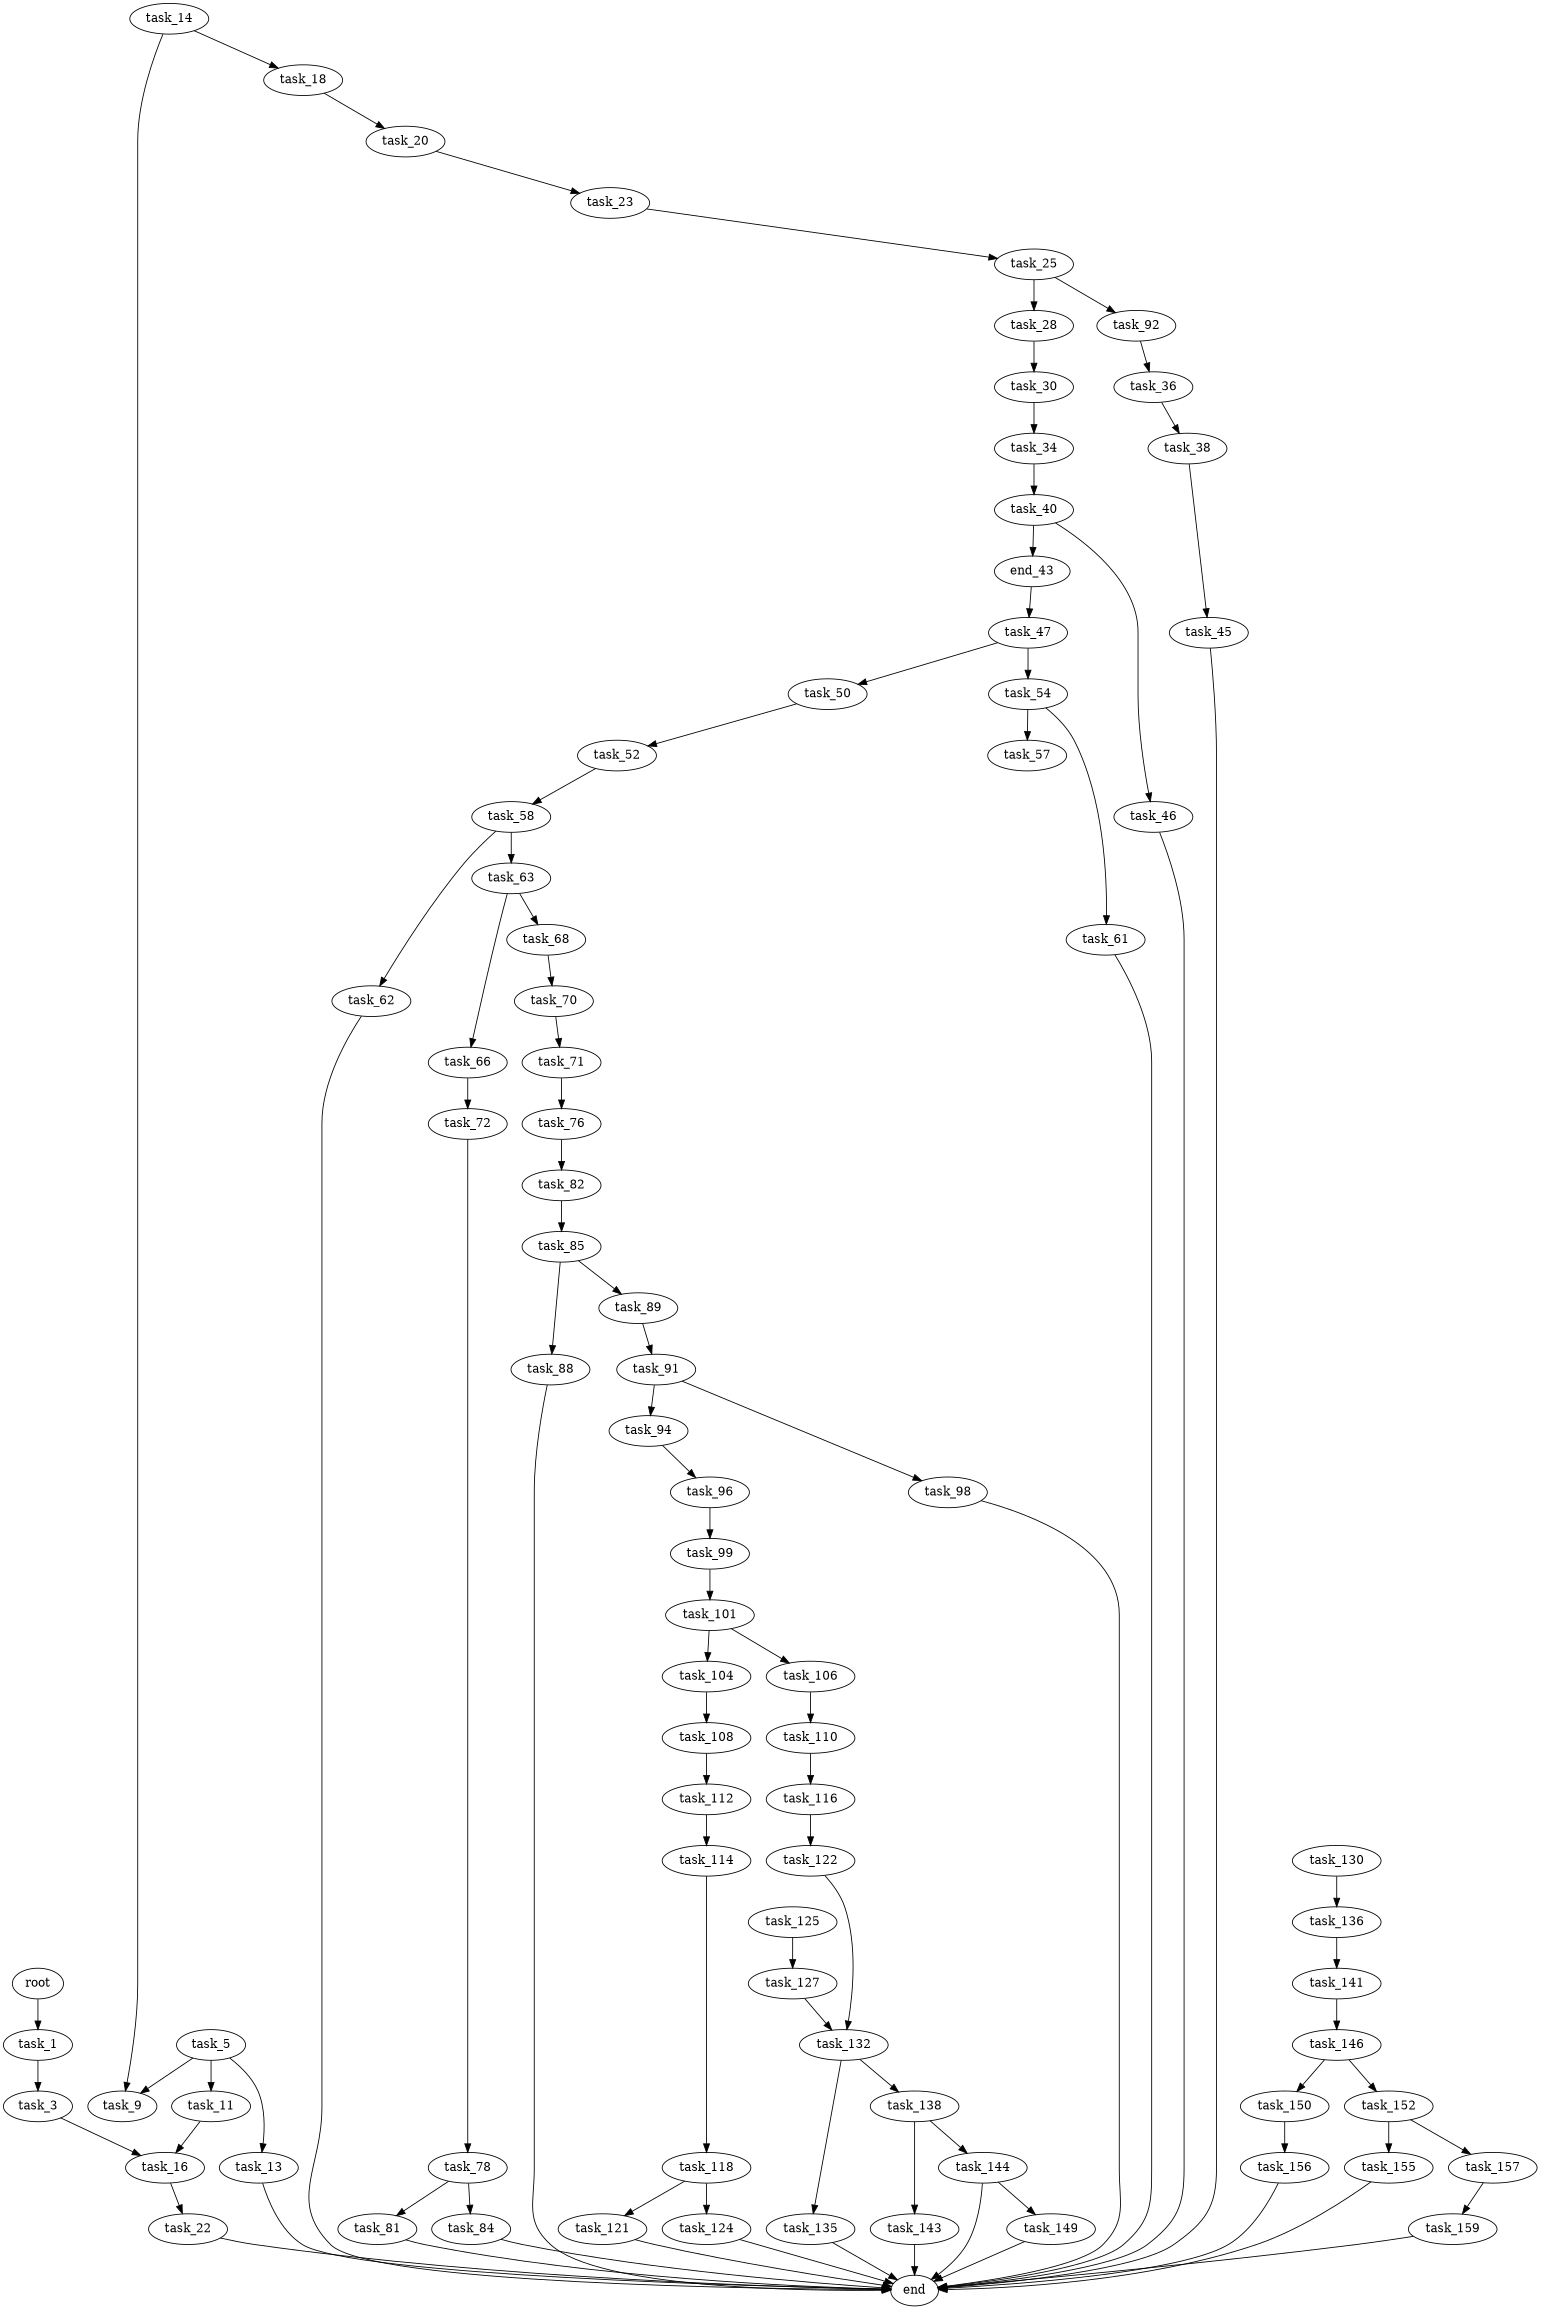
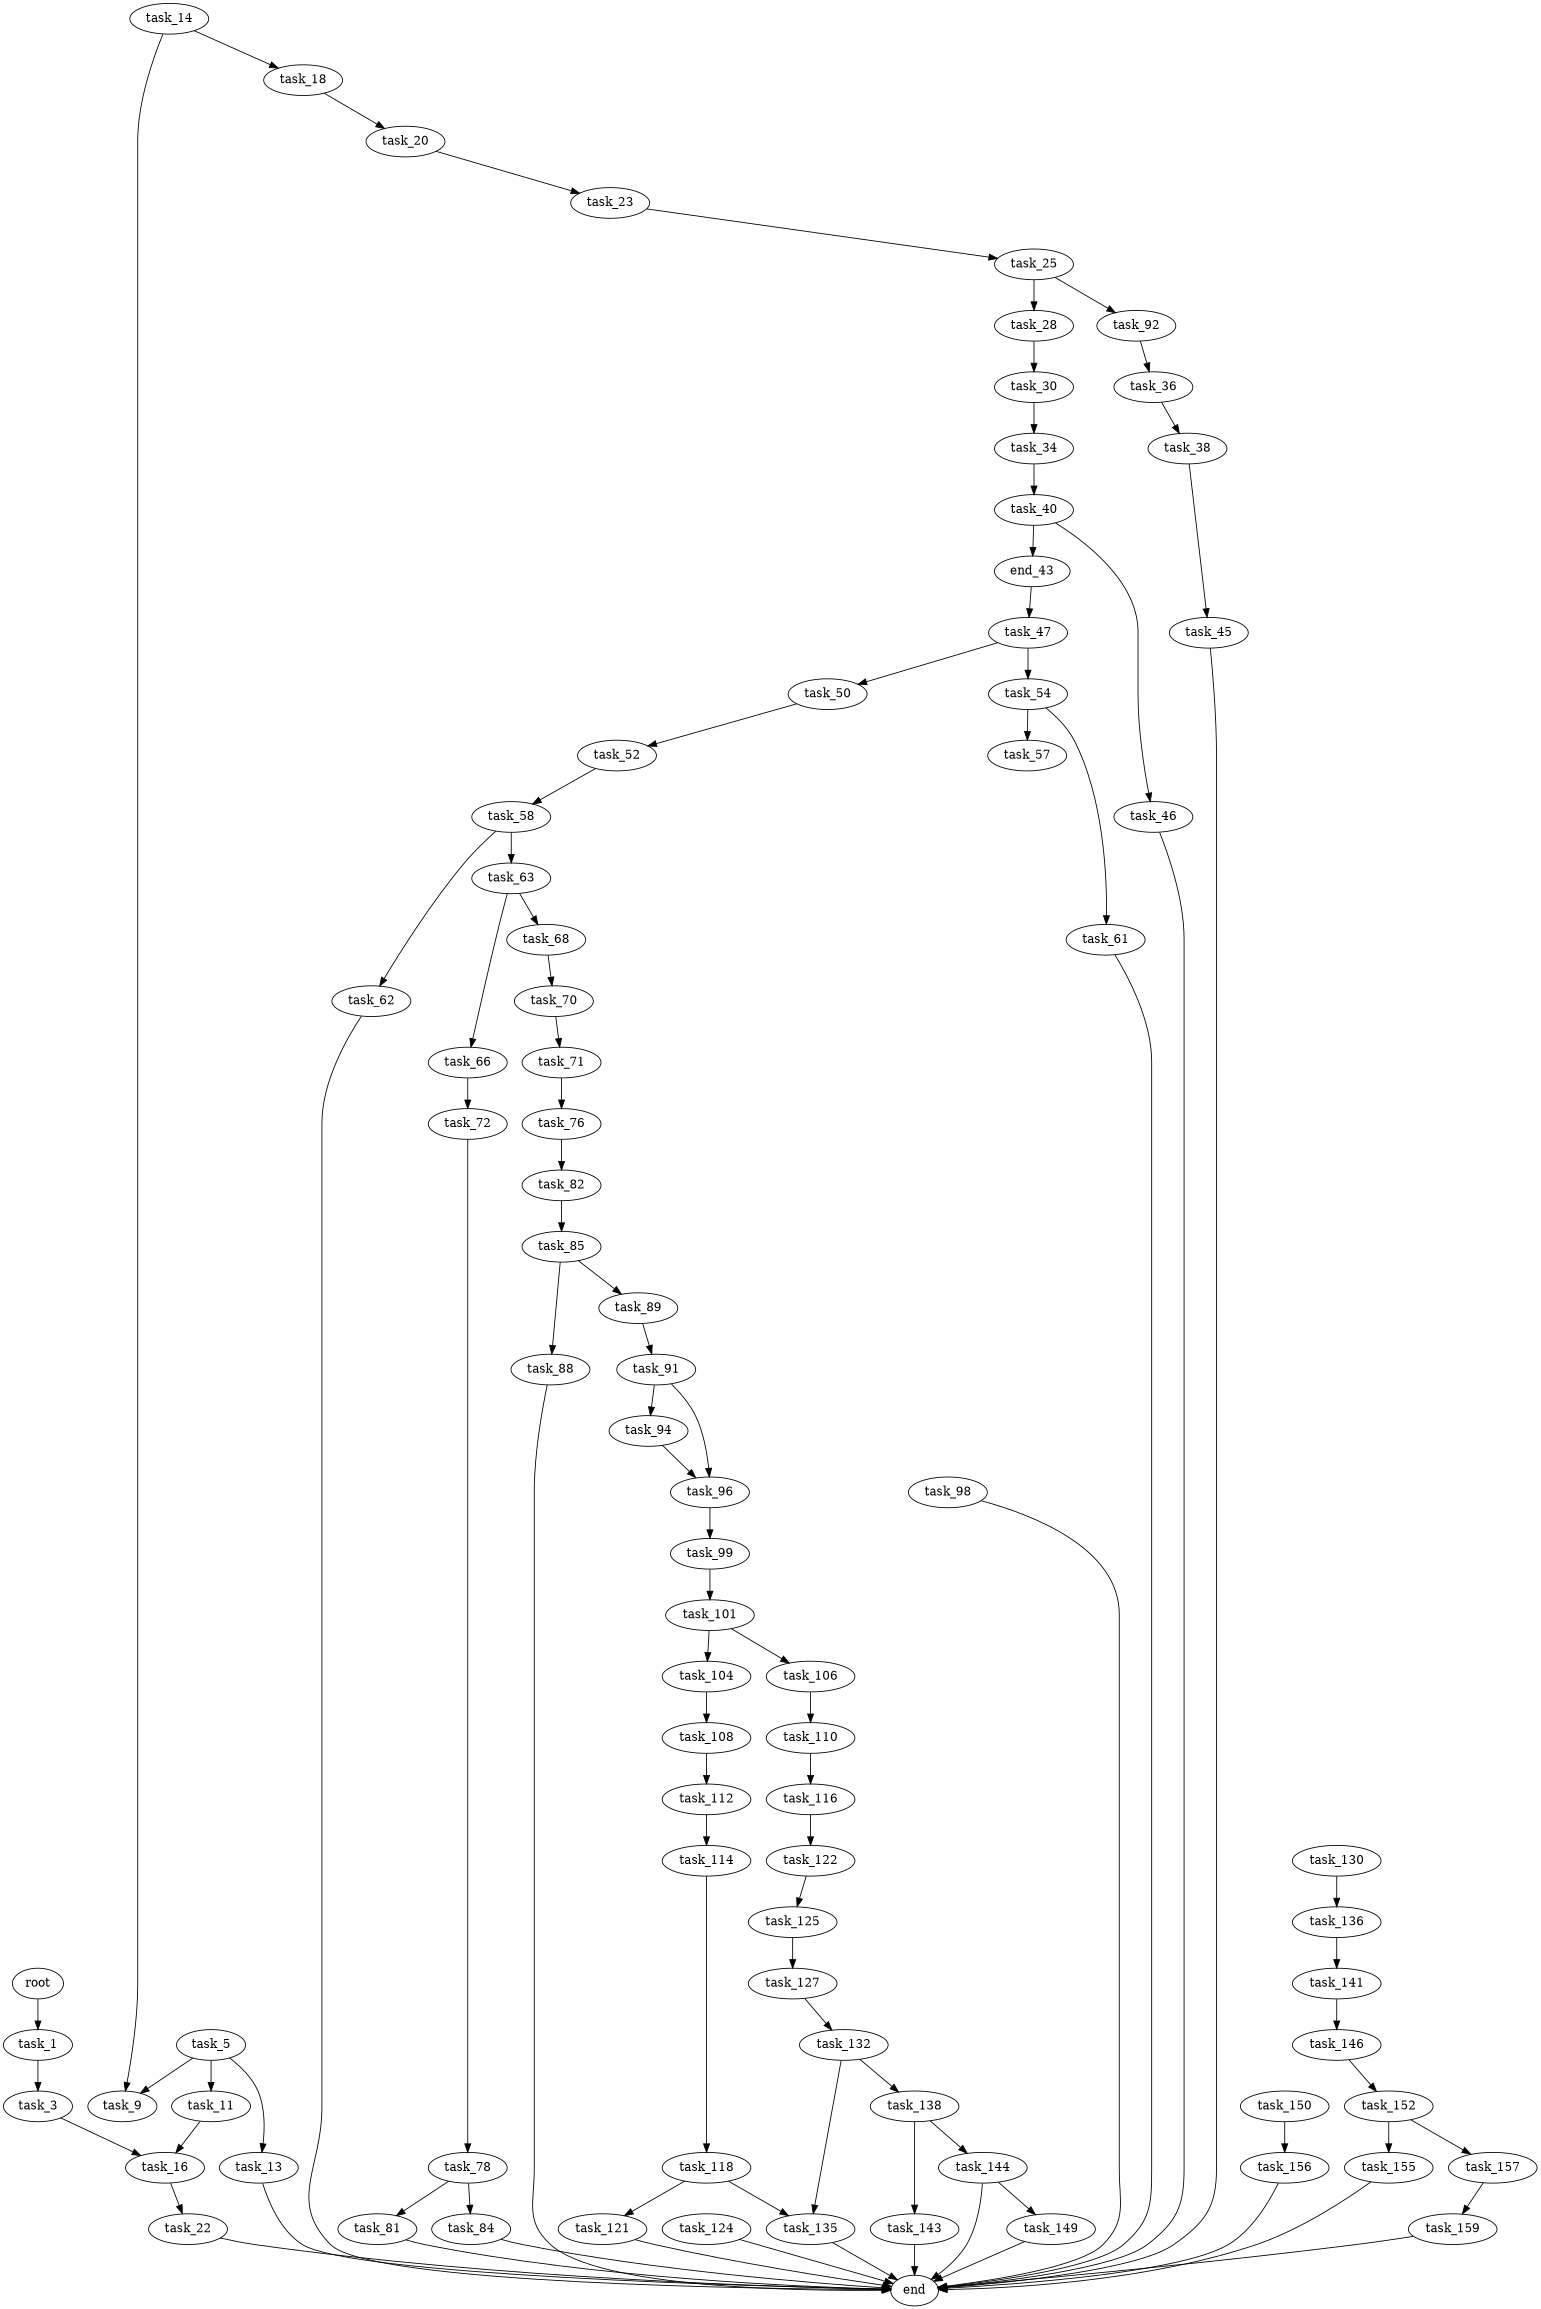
edge "task_91" -> "task_98": now "task_91" -> "task_96"
edge "task_122" -> "task_132": now "task_122" -> "task_125"
edge "task_146" -> "task_150": removed
edge "task_118" -> "task_124": now "task_118" -> "task_135"
